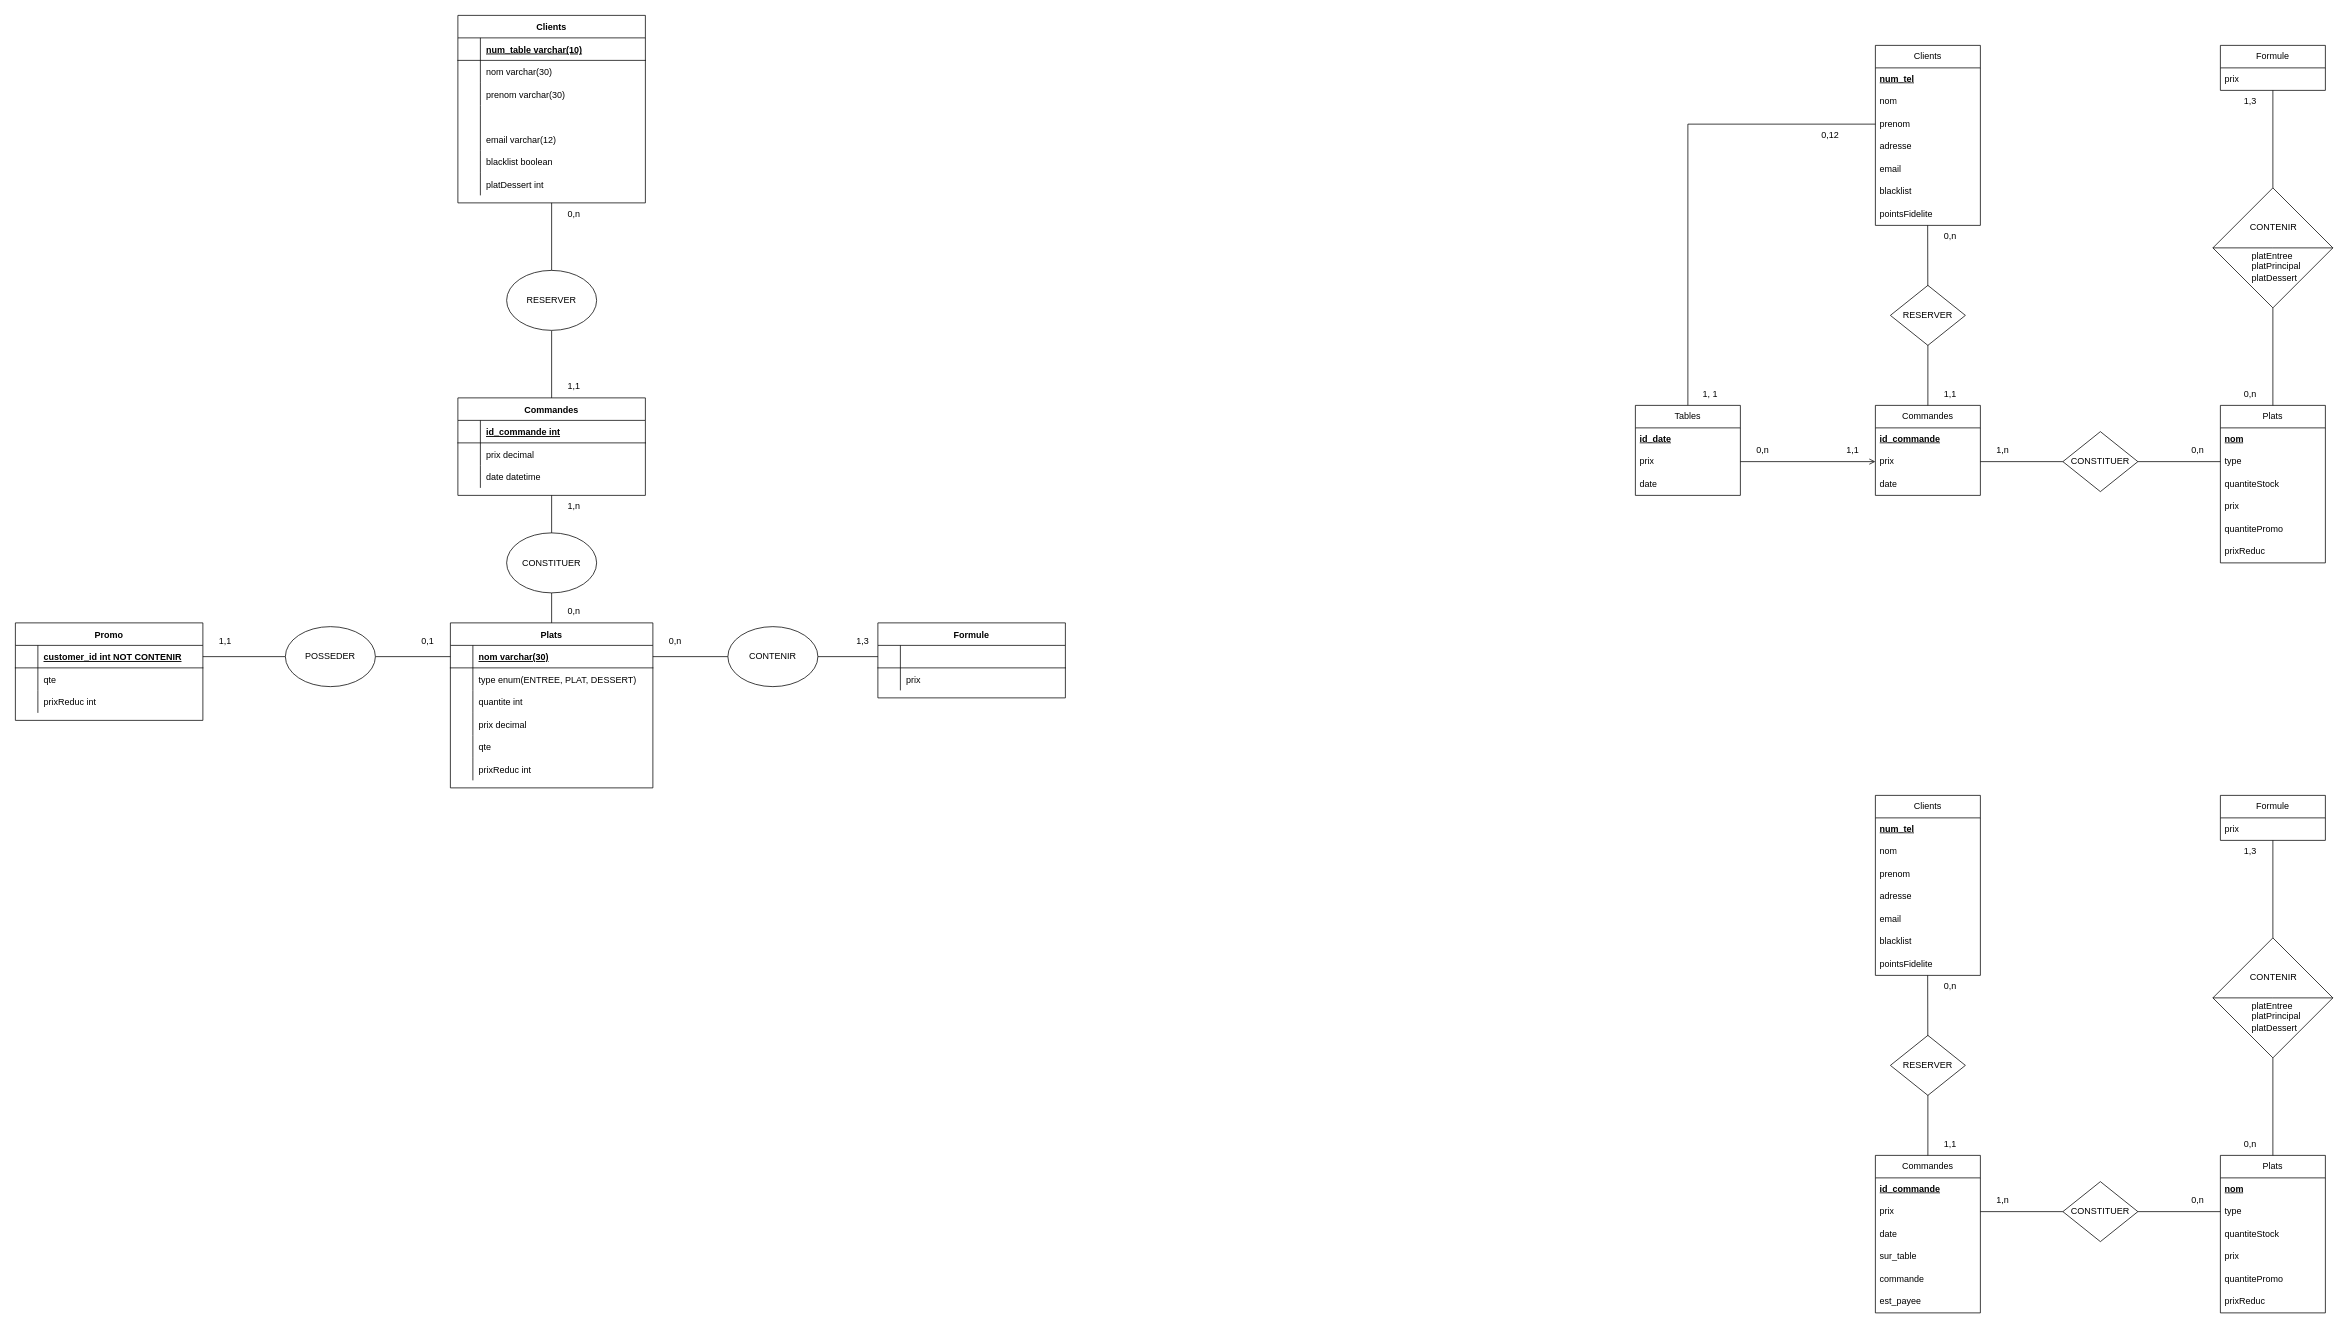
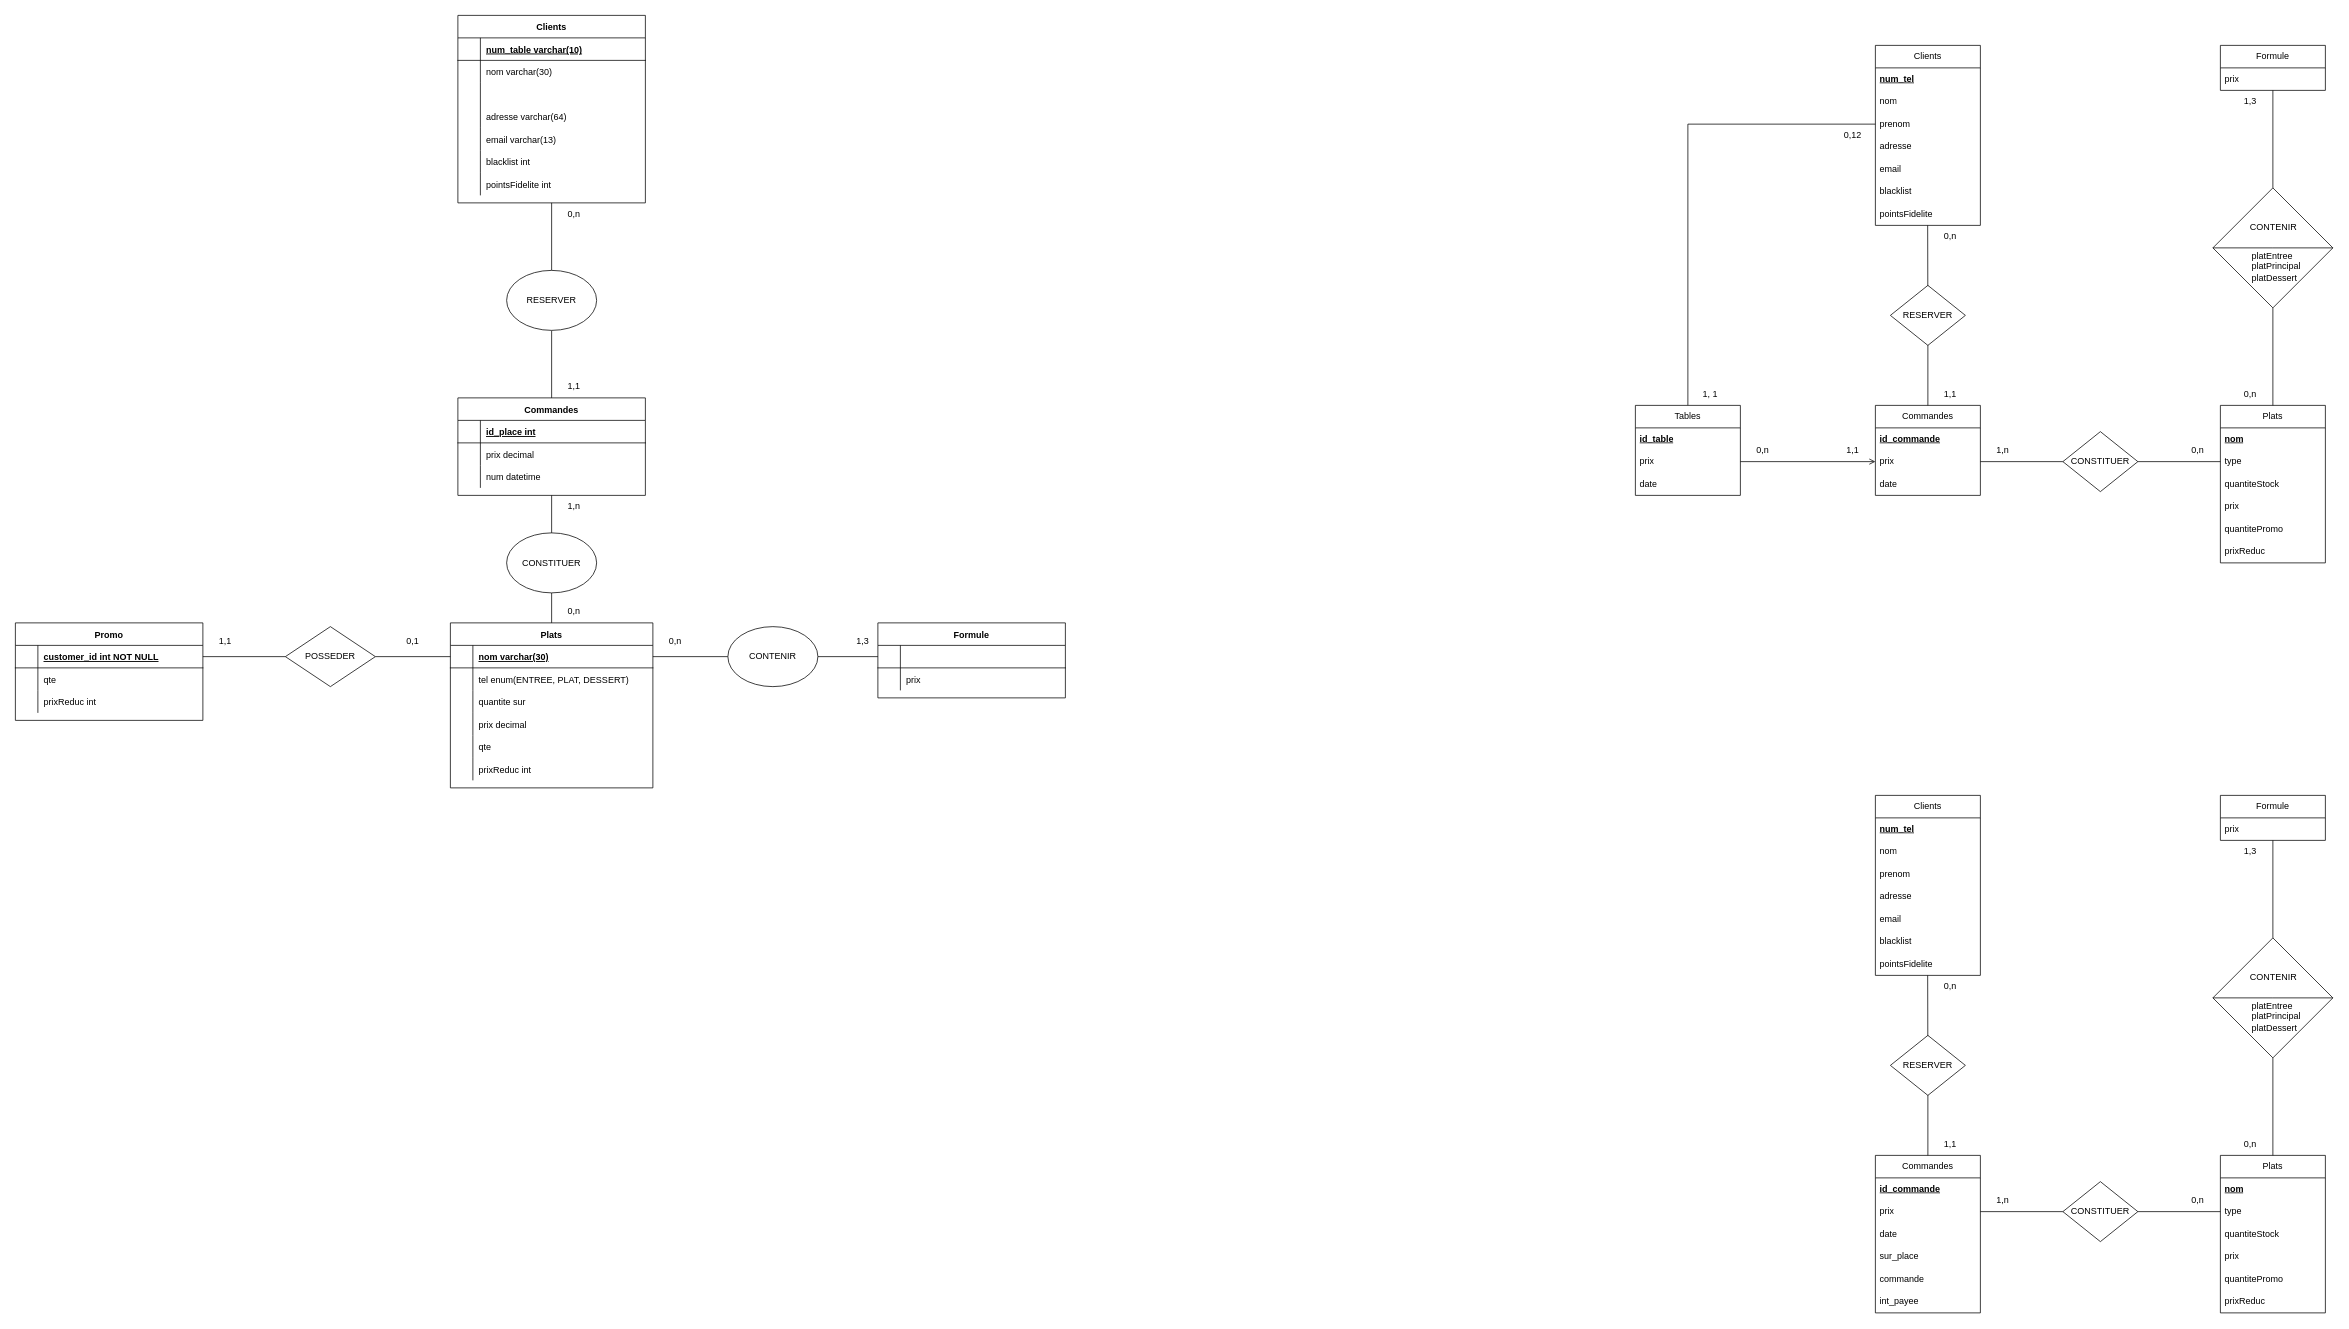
node "prenom varchar(30)": removed
node "adresse varchar(64)": added
node "0,12": moved (1830, 135) -> (1853, 135)
node "email varchar(12)": label "email varchar(12)" -> "email varchar(13)"
node "blacklist boolean": label "blacklist boolean" -> "blacklist int"
node "platDessert int": label "platDessert int" -> "pointsFidelite int"
node "id_commande int": label "id_commande int" -> "id_place int"
node "id_date": label "id_date" -> "id_table"
node "date datetime": label "date datetime" -> "num datetime"
node "0,1": moved (428, 642) -> (413, 642)
node "customer_id int NOT CONTENIR": label "customer_id int NOT CONTENIR" -> "customer_id int NOT NULL"
node "POSSEDER": shape ellipse -> diamond
node "type enum(ENTREE, PLAT, DESSERT)": label "type enum(ENTREE, PLAT, DESSERT)" -> "tel enum(ENTREE, PLAT, DESSERT)"
node "quantite int": label "quantite int" -> "quantite sur"
node "sur_table": label "sur_table" -> "sur_place"
node "est_payee": label "est_payee" -> "int_payee"
